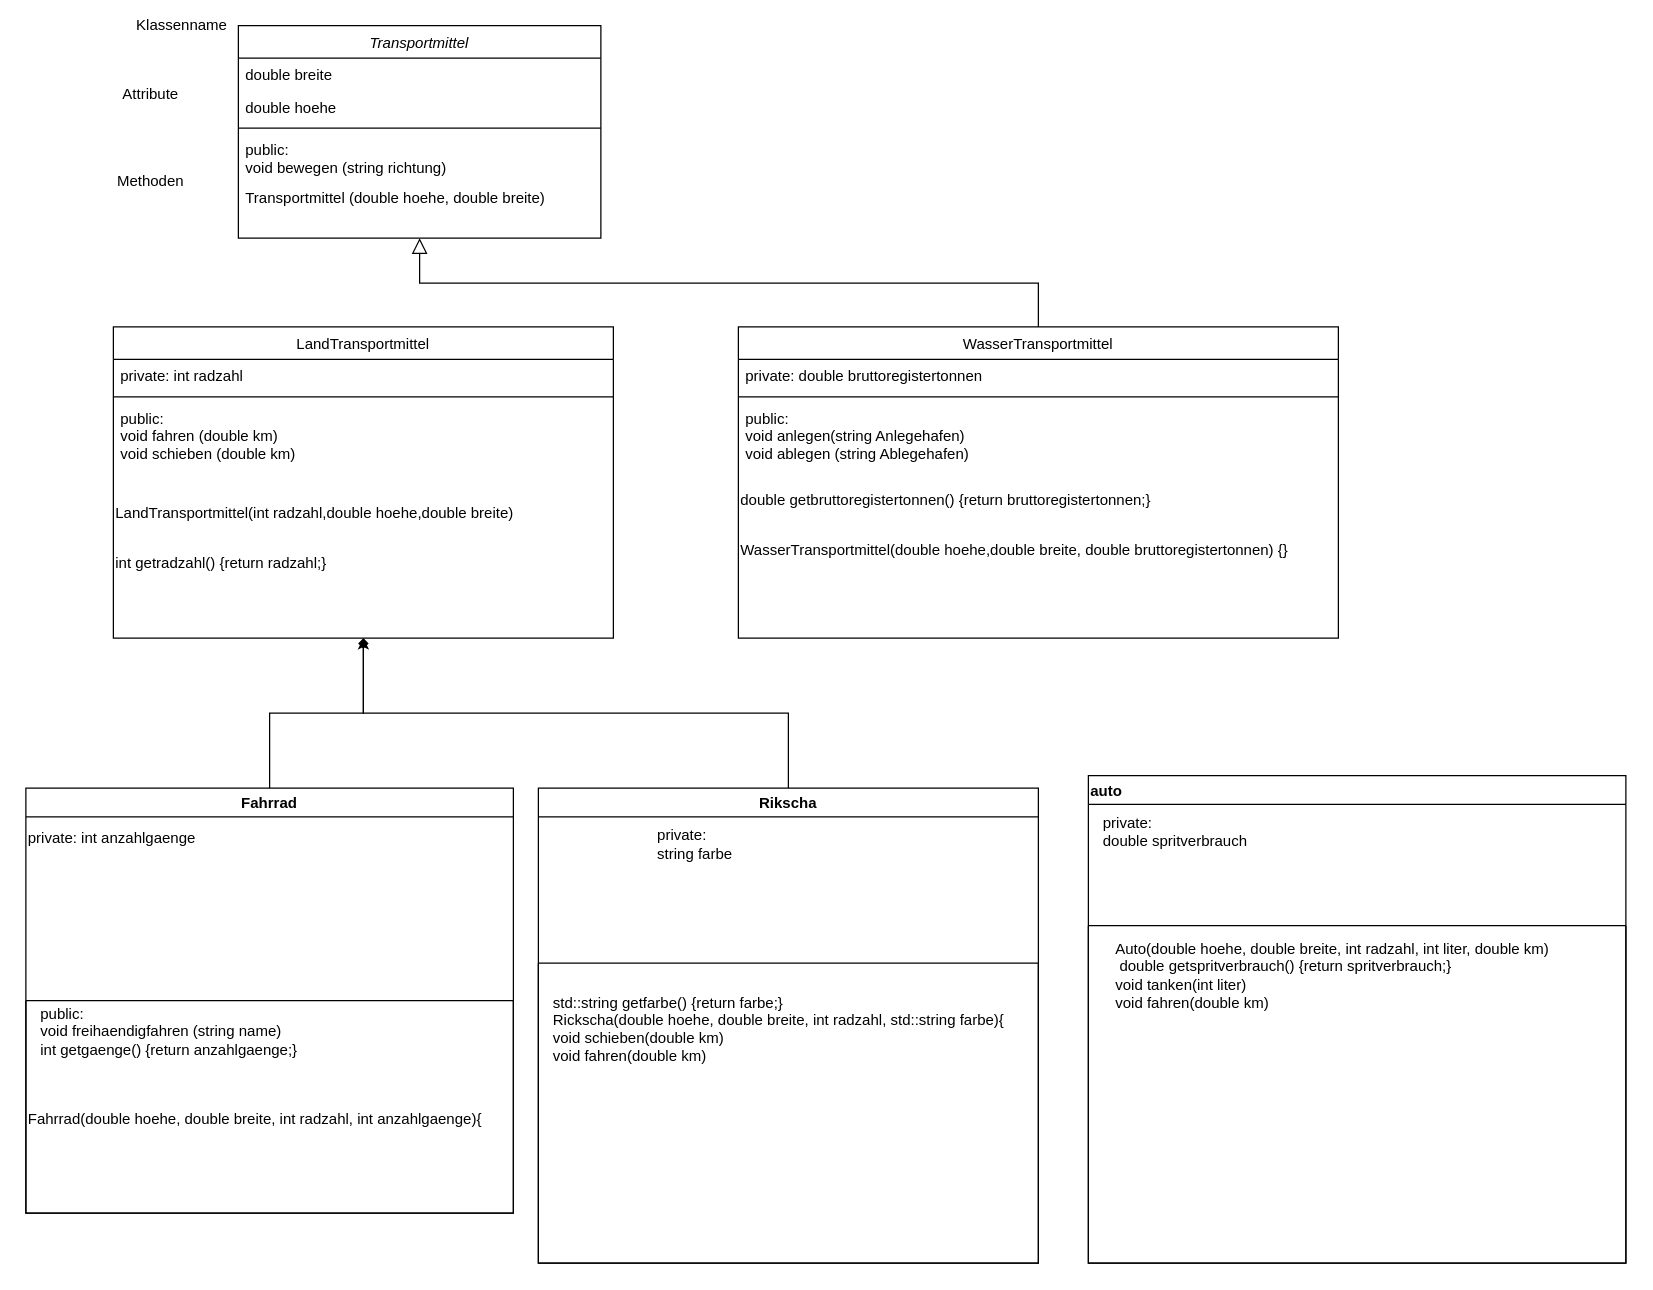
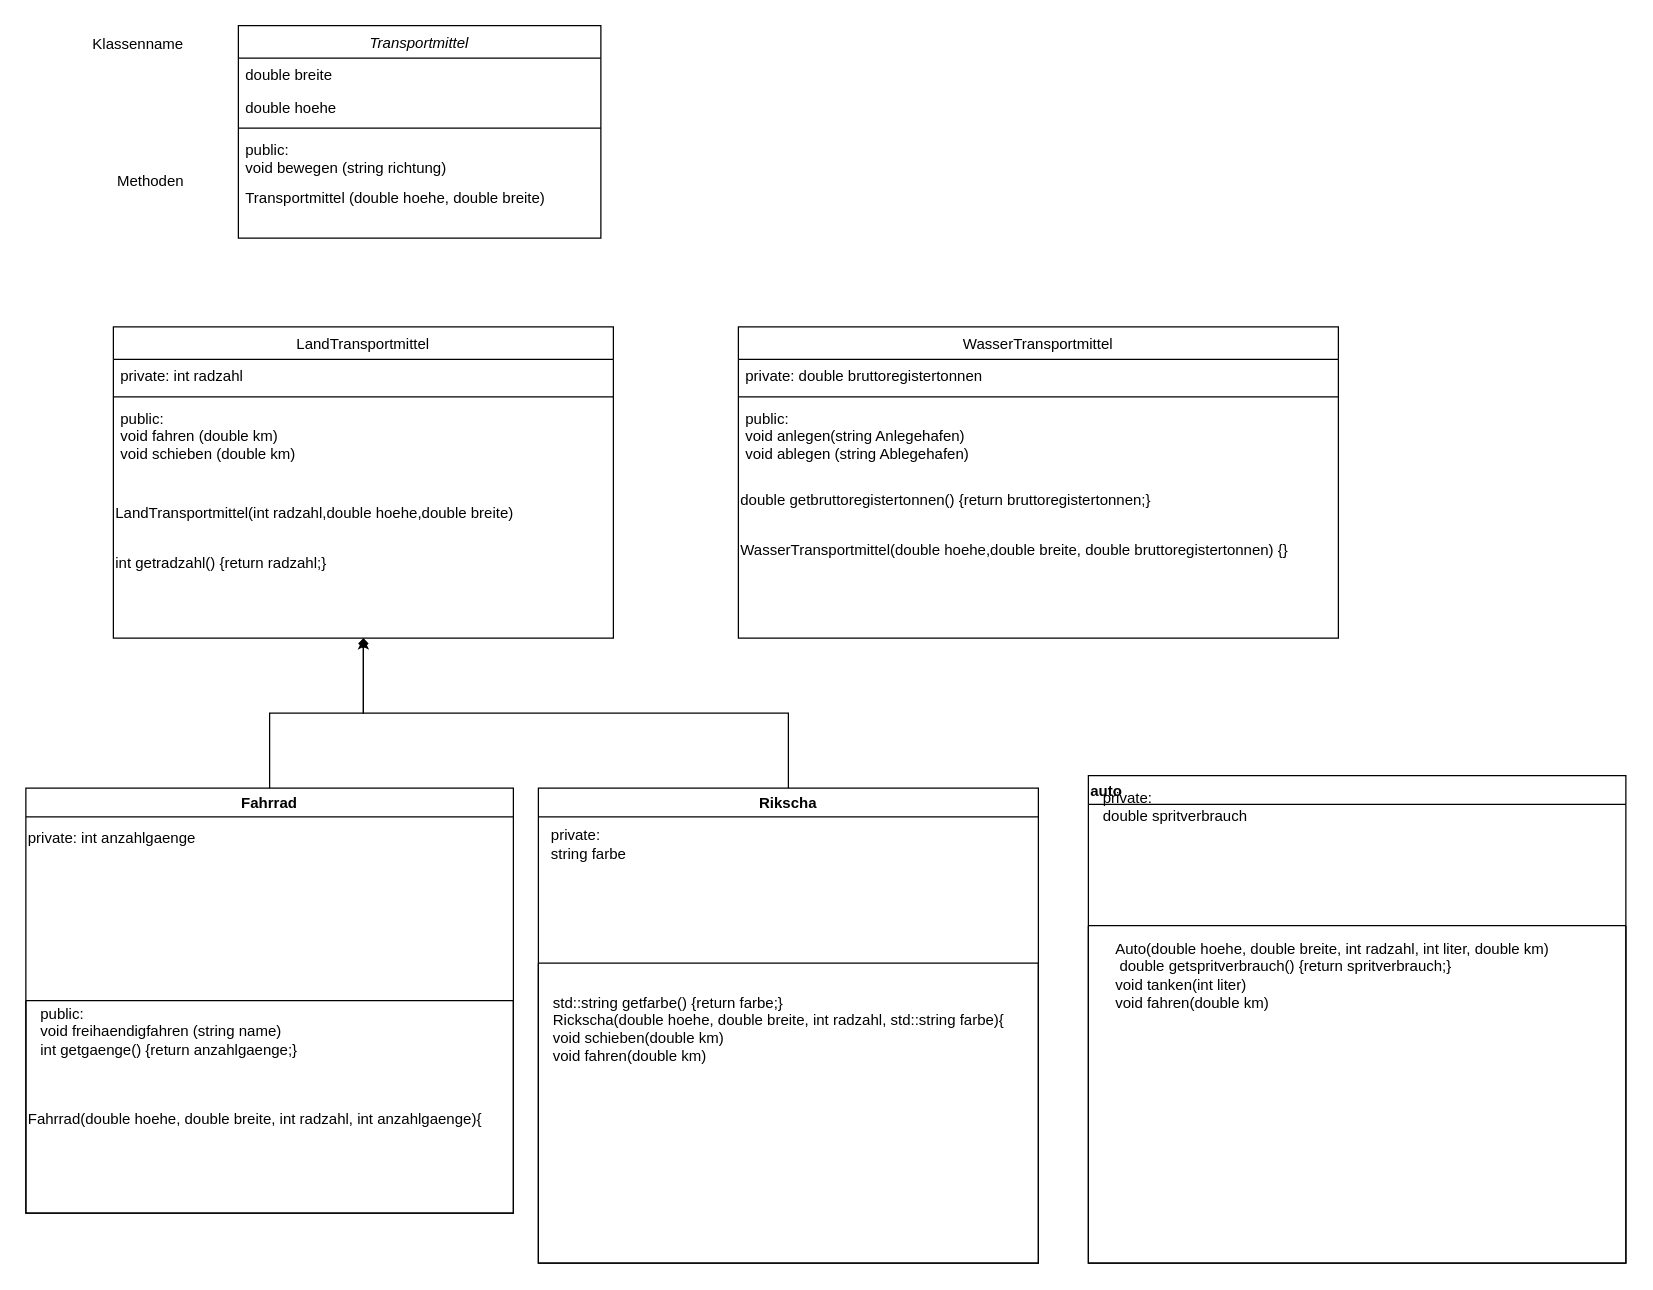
node "Klassenname": moved (182, 26) -> (138, 44)
node "Attribute": removed
edge "WasserTransportmittel" -> "Transportmittel": removed
node "private: double spritverbrauch": moved (1182, 832) -> (1182, 807)
node "private: string farbe": moved (694, 844) -> (588, 844)
